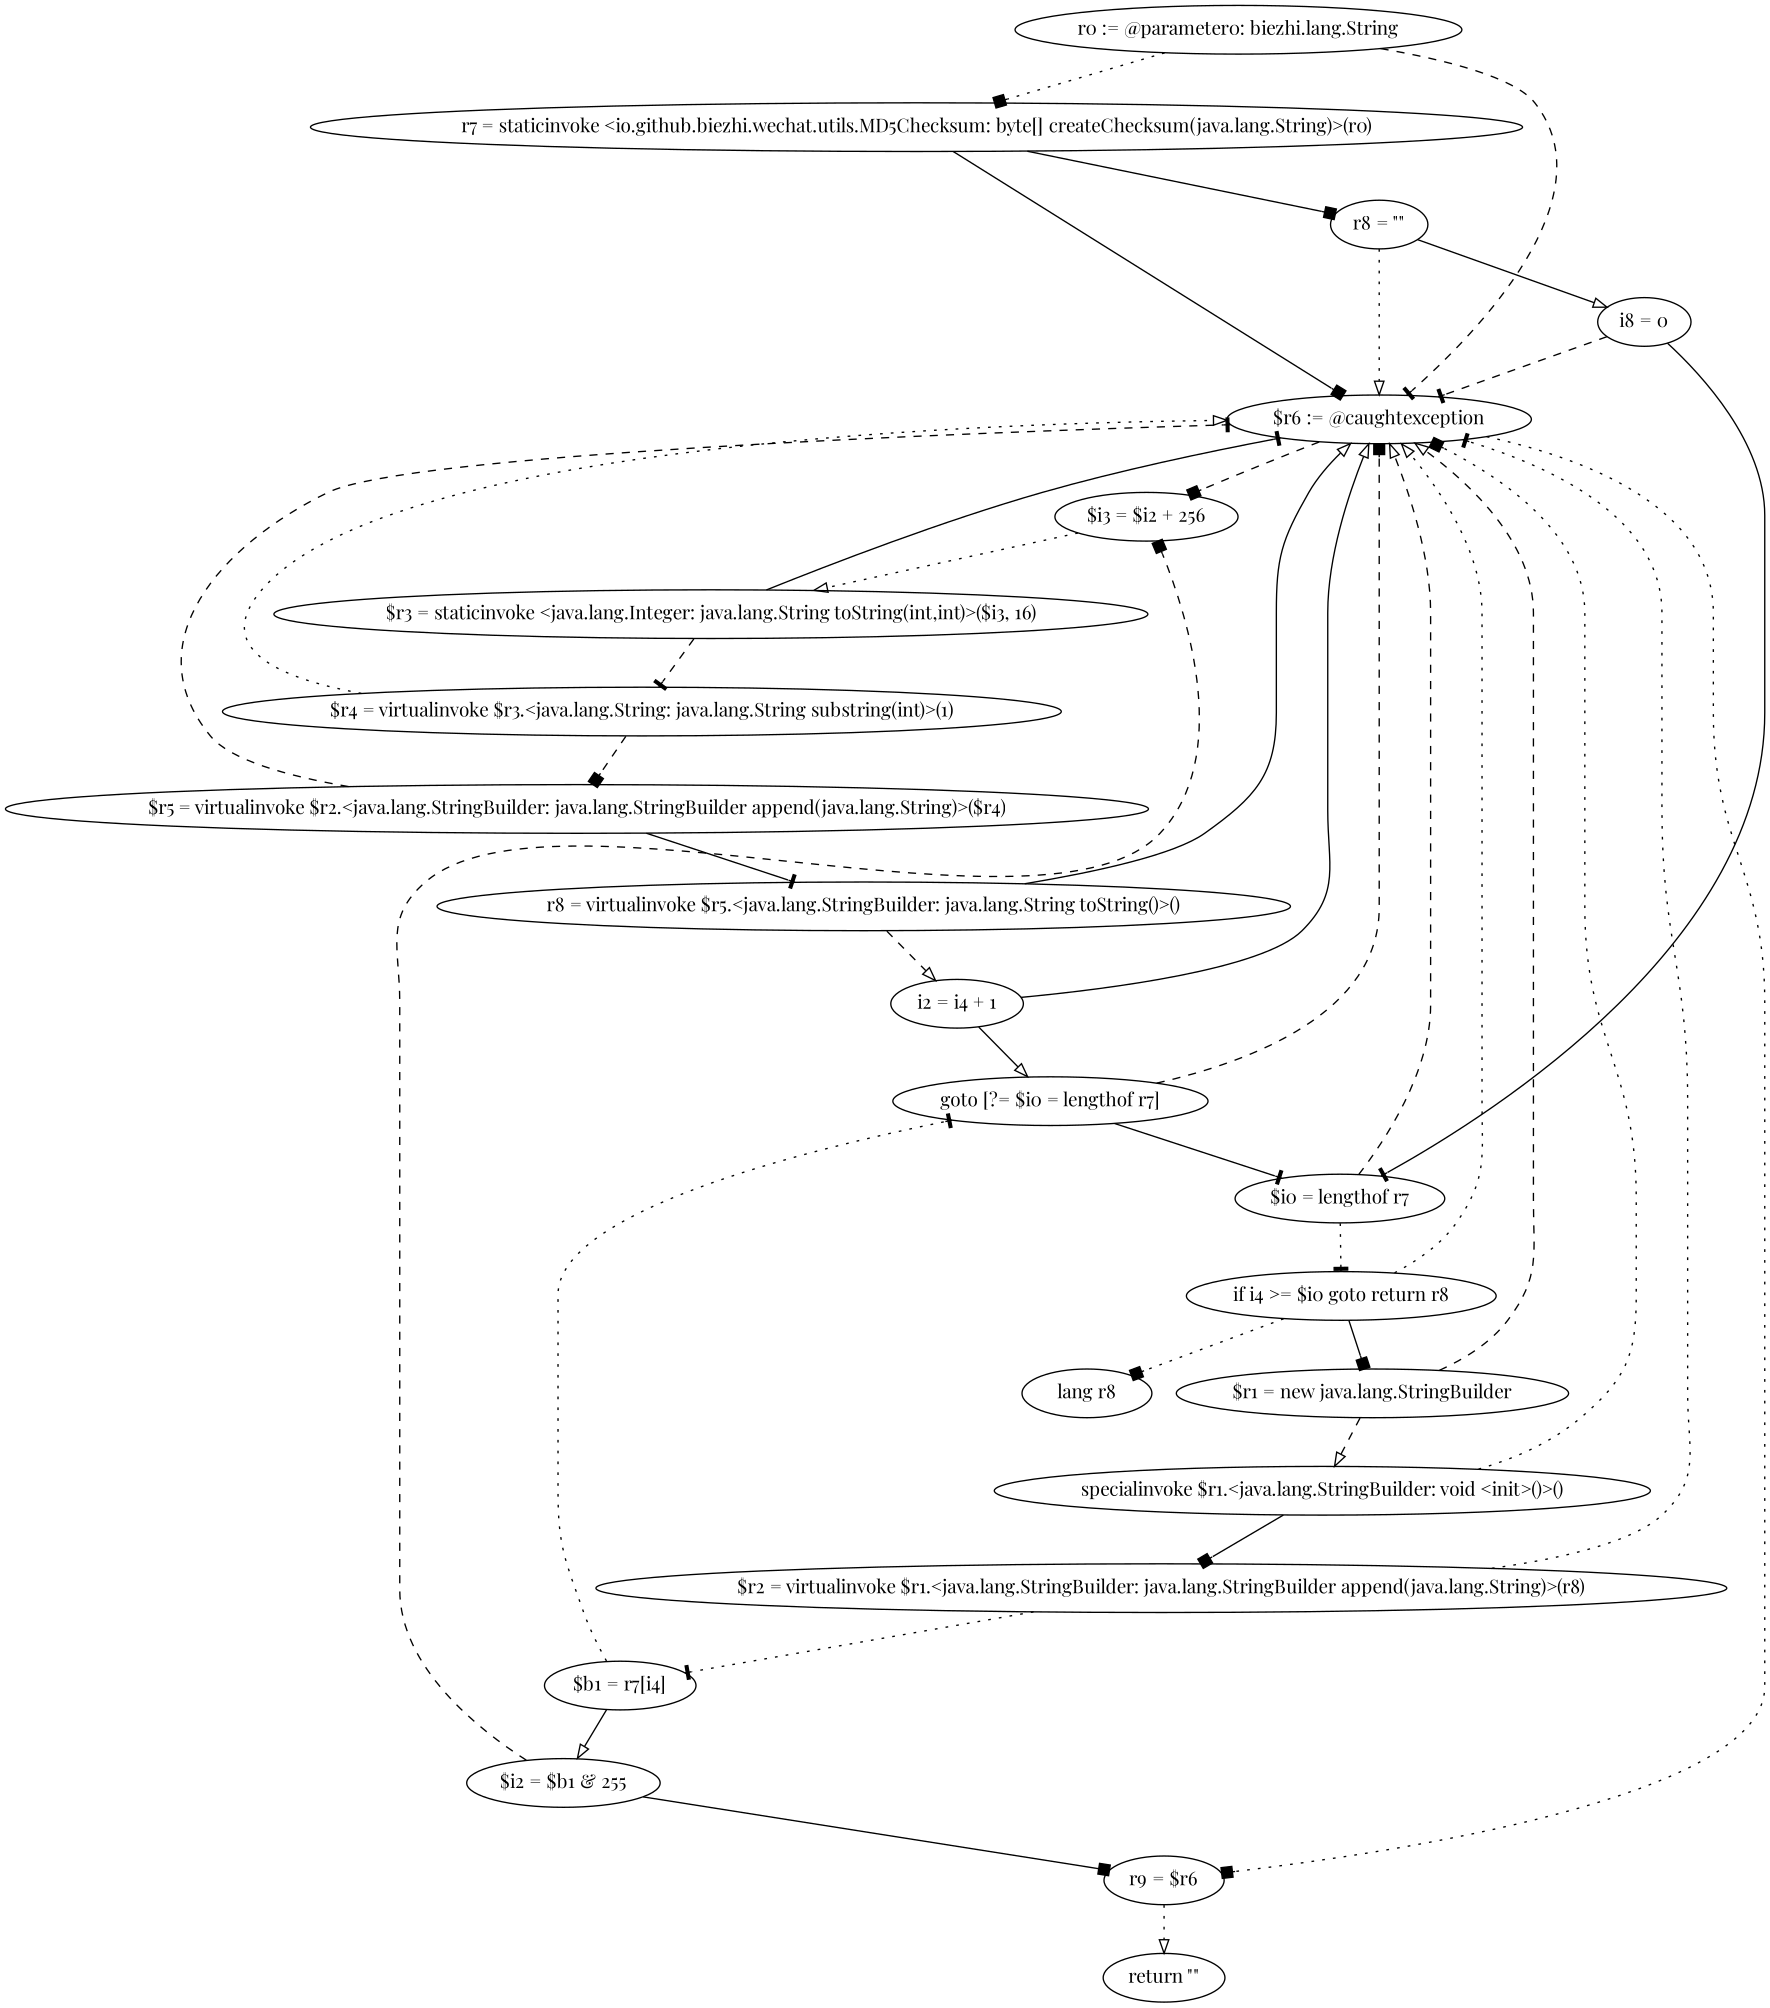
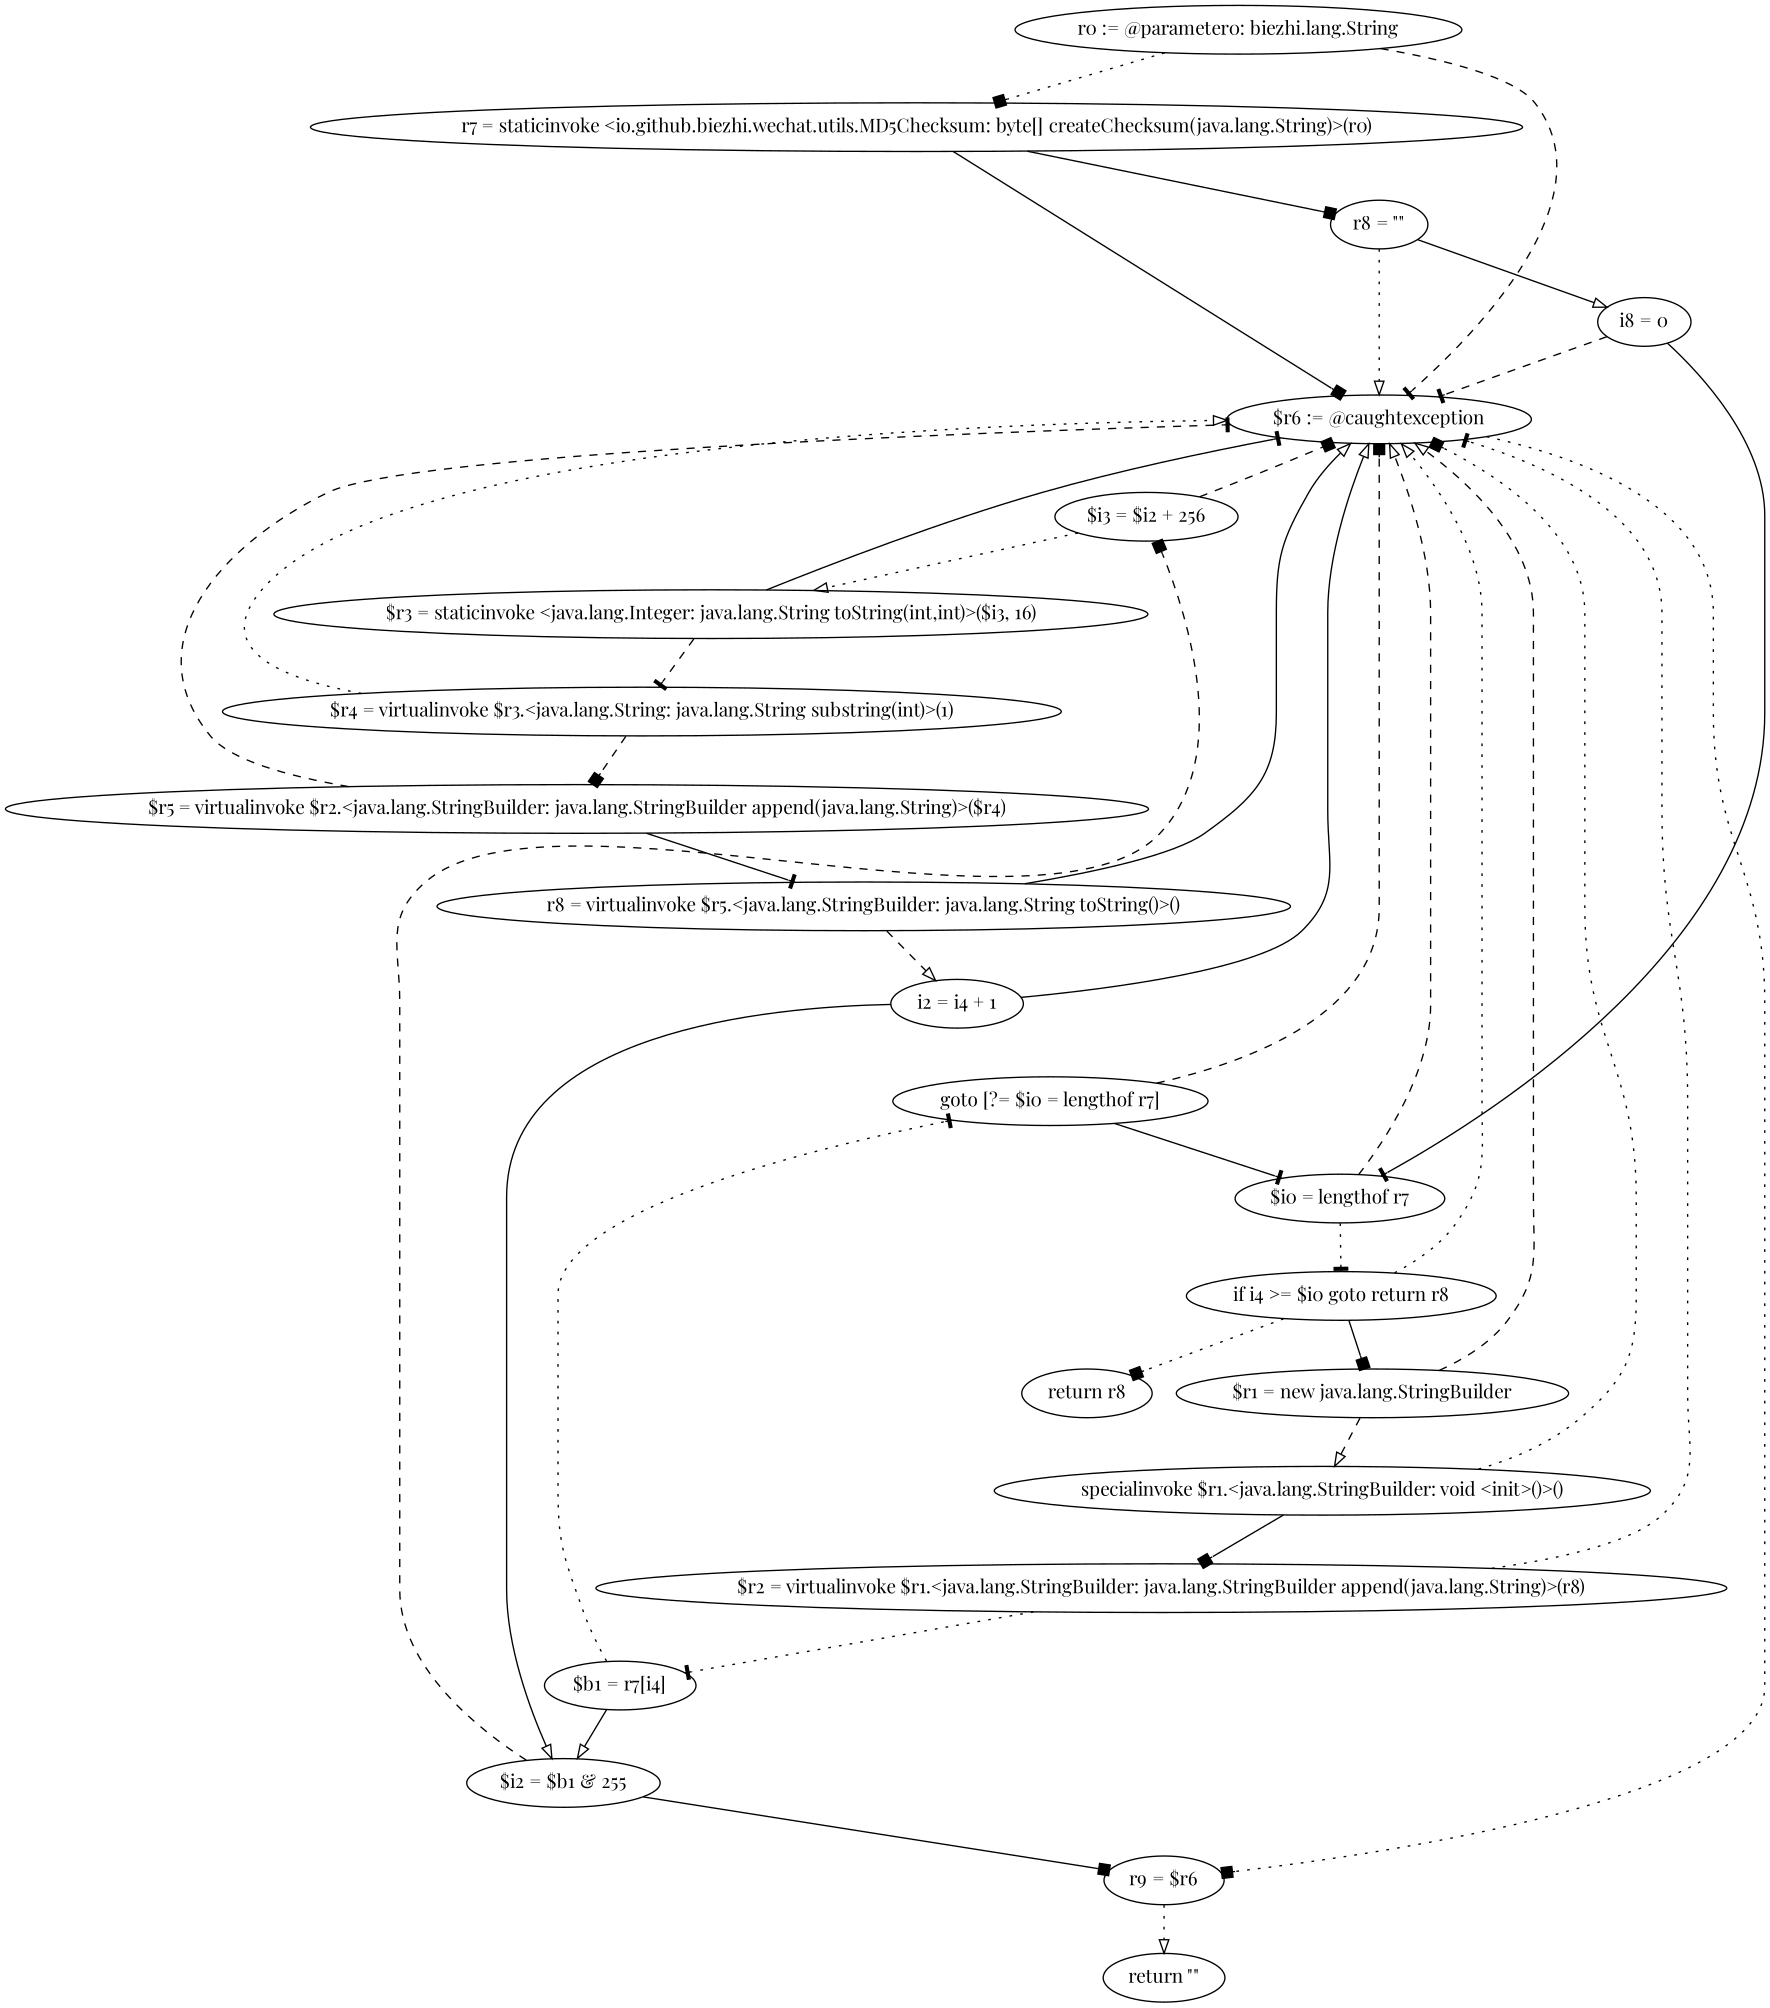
edge "$r6 := @caughtexception" -> "$i3 = $i2 + 256": reversed
edge "i2 = i4 + 1" -> "goto [?= $i0 = lengthof r7]": now "i2 = i4 + 1" -> "$i2 = $b1 & 255"
node "lang r8": label "lang r8" -> "return r8"
